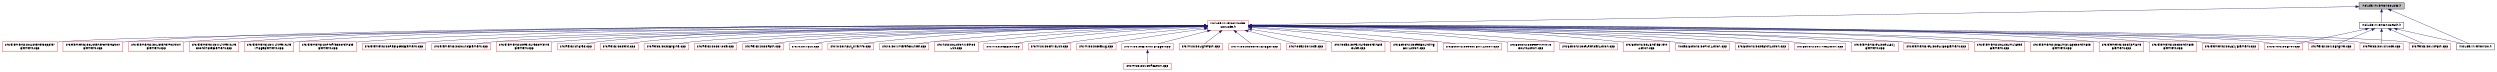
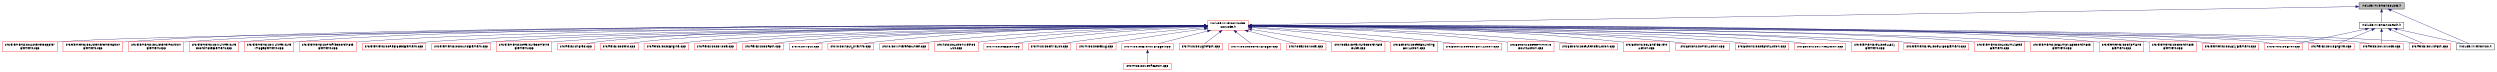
node "nodes/actions/SoPickAction.cpp": label "nodes/actions/SoPickAction.cpp" -> "src/actions/SoPickAction.cpp"
